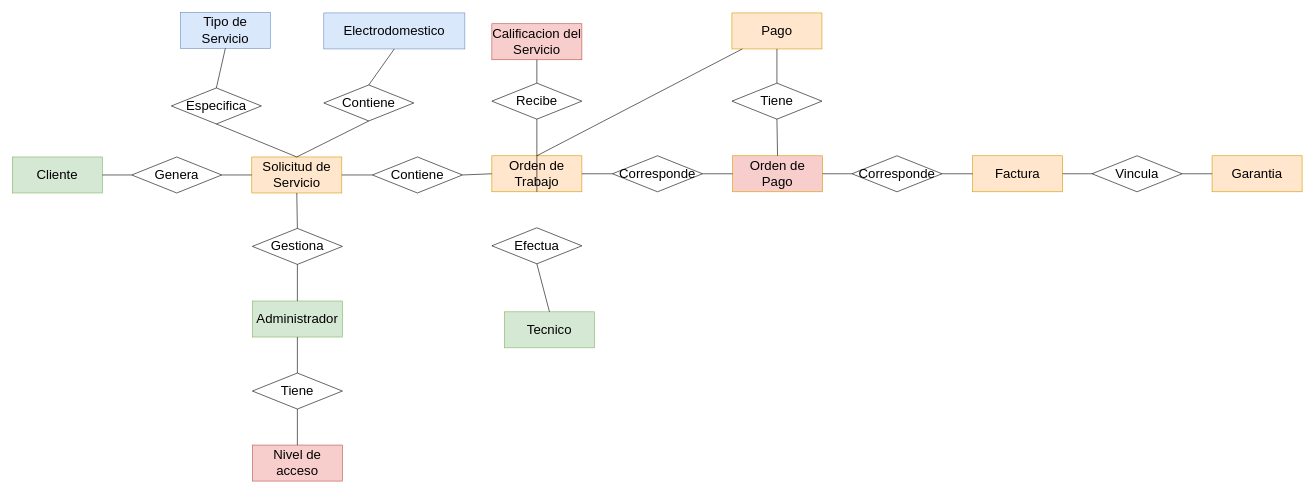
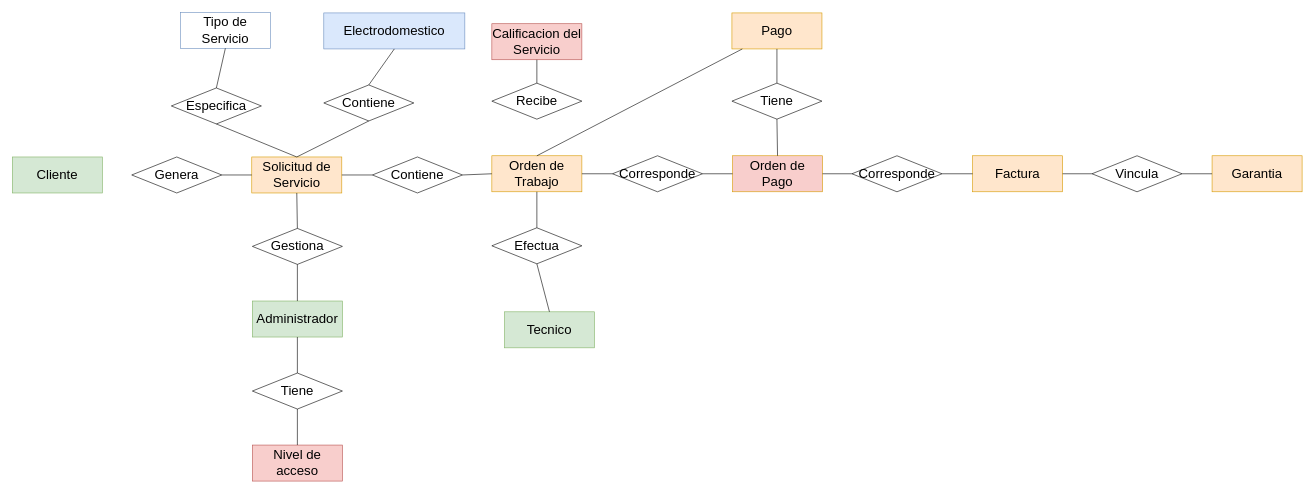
node "Tipo de Servicio": fillcolor #dae8fc -> #ffffff
edge "Recibe" -- "Orden de Trabajo": now "Efectua" -- "Orden de Trabajo"
edge "Cliente" -- "Genera": removed
